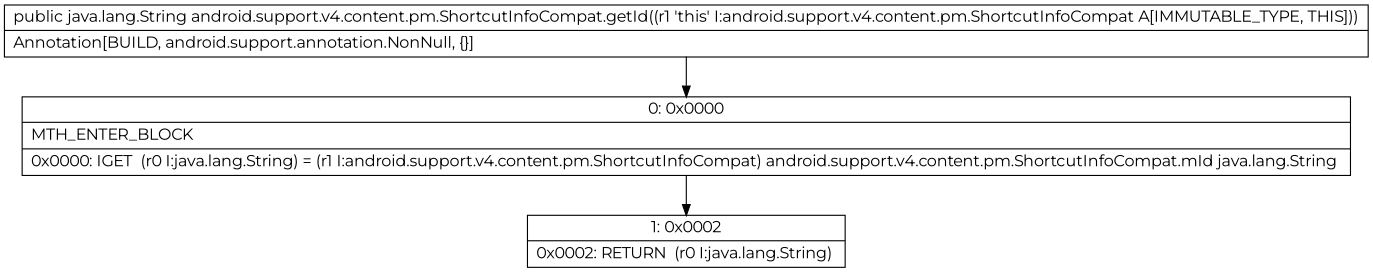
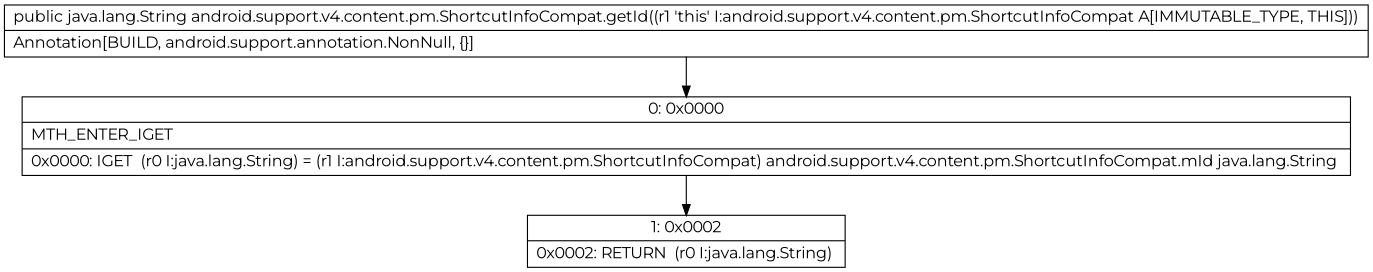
node "0: 0x0000": text "MTH_ENTER_BLOCK" -> "MTH_ENTER_IGET"
